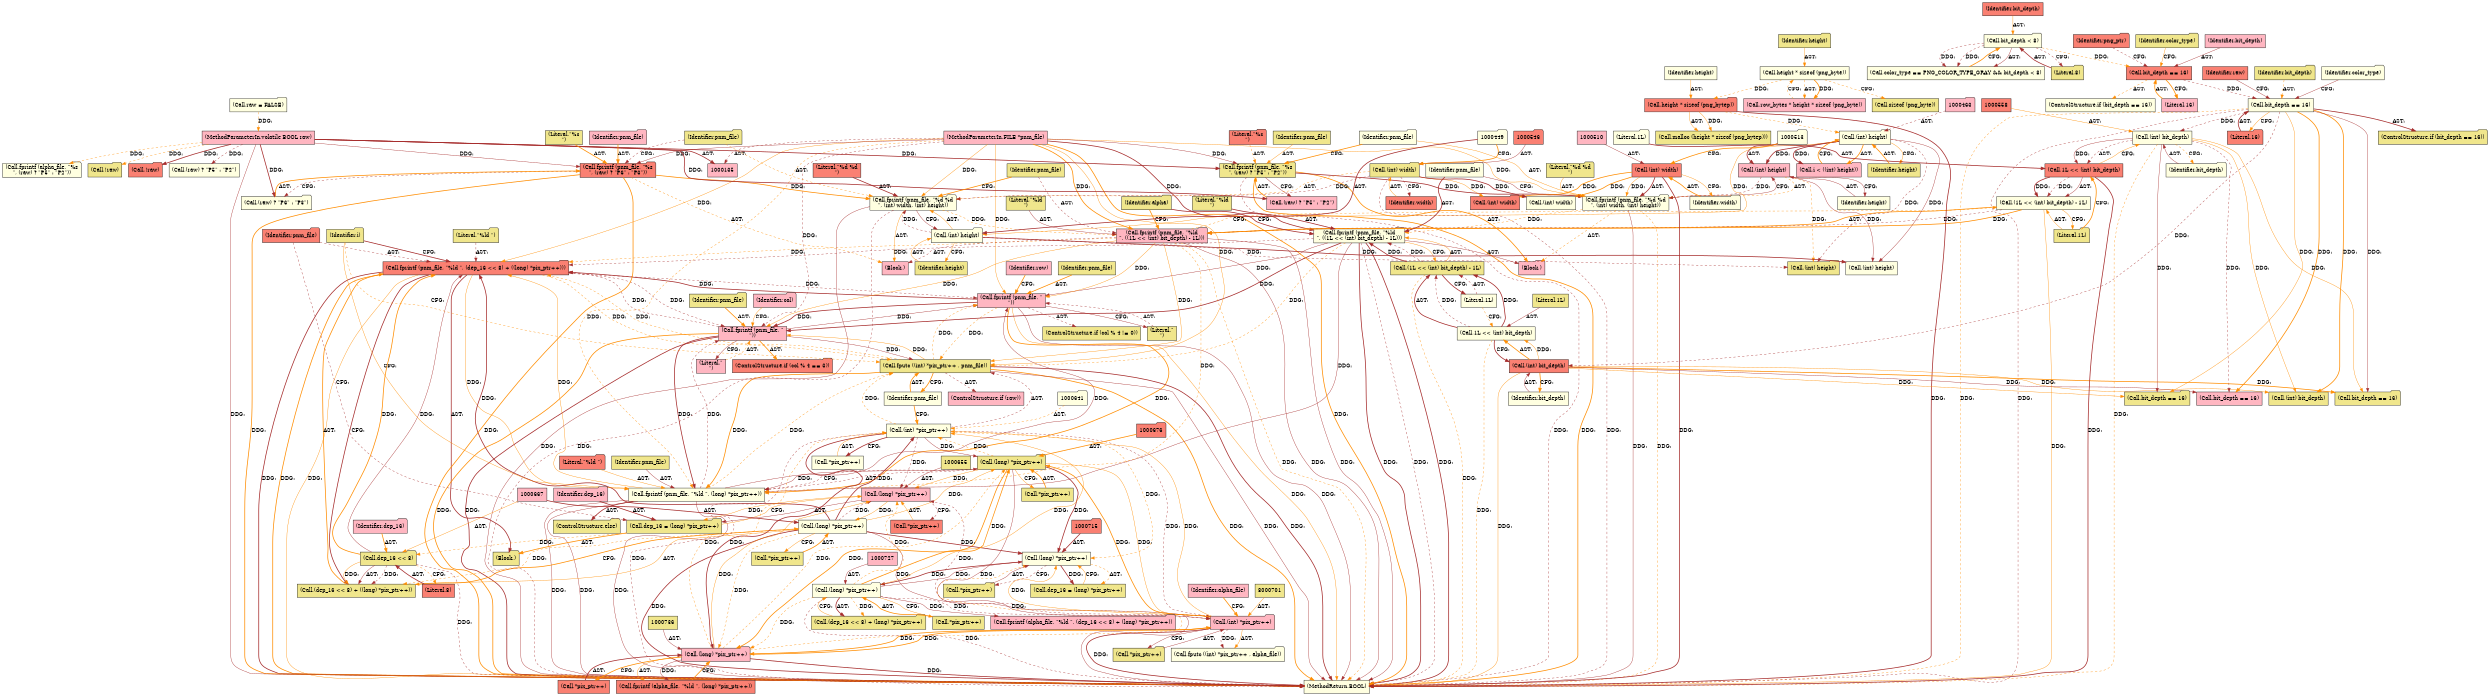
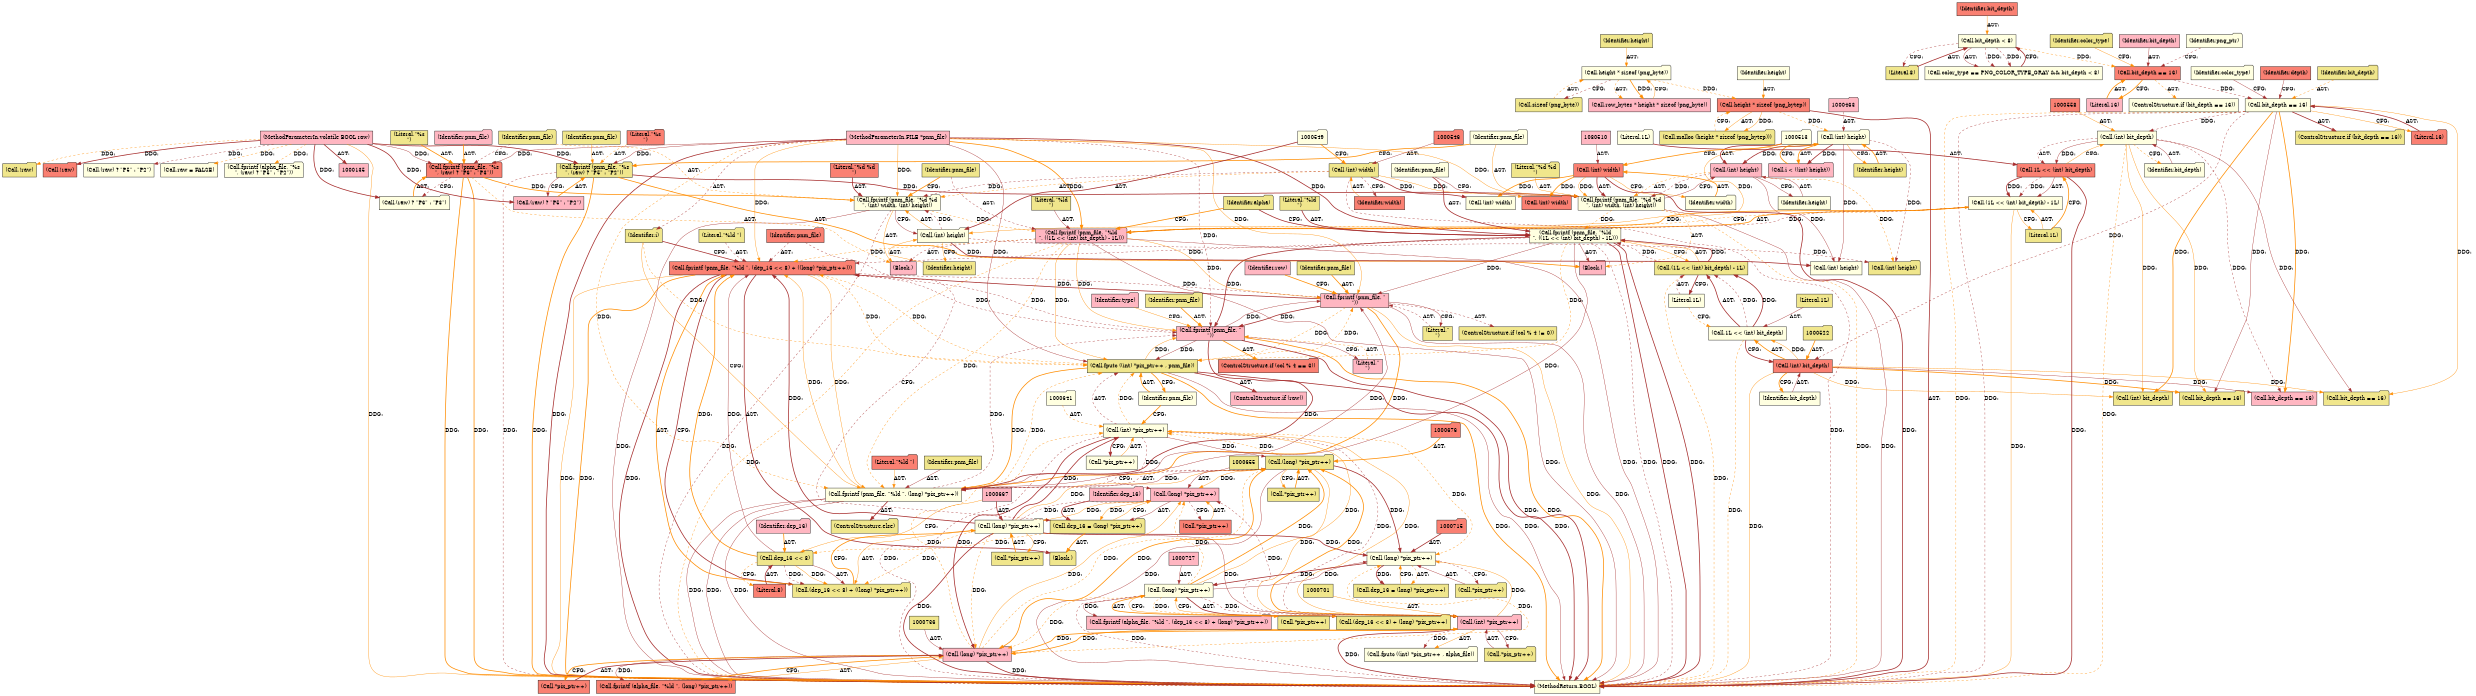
node "(Call,bit_depth < 8)": shape folder -> box
node "(Identifier,png_ptr)": fillcolor salmon -> lightyellow
edge "(Call,color_type == PNG_COLOR_TYPE_GRAY && bit_depth < 8)" -> "(Call,bit_depth < 8)": color darkorange -> brown
node "(Call,height * sizeof (png_byte))": shape box -> folder
node "(Identifier,raw)": label "(Identifier,raw)" -> "(Identifier,depth)"
edge "(Call,sizeof (png_byte))" -> "(Call,height * sizeof (png_byte))": added, label "AST:"
edge "(Call,height * sizeof (png_byte))" -> "(Call,sizeof (png_byte))": color darkorange -> brown
edge "(Call,row_bytes * height * sizeof (png_byte))" -> "(Call,height * sizeof (png_byte))": style dashed -> solid
node "(Call,height * sizeof (png_bytep))": shape folder -> box
node "(Call,sizeof (png_byte))": shape box -> folder
edge "(Call,malloc (height * sizeof (png_bytep)))" -> "(Call,height * sizeof (png_bytep))": added, label "CFG:"
edge "(Call,raw = FALSE)" -> "(MethodParameterIn,volatile BOOL raw)": reversed
node "1000449": label "1000449" -> "1000549"
node "1000510": label "1000510" -> "1080510"
node "(Call,malloc (height * sizeof (png_bytep)))": shape box -> folder
edge "(MethodParameterIn,FILE *pnm_file)" -> "1000135": now "(MethodParameterIn,FILE *pnm_file)" -> "(Identifier,i)"
edge "(MethodParameterIn,FILE *pnm_file)" -> "(Call,fputc ((int) *pix_ptr++ , pnm_file))": color darkorange -> brown
edge "(Identifier,i)" -> "(Call,fputc ((int) *pix_ptr++ , pnm_file))": label "CFG: " -> "DDG: "
node "(Identifier,col)": label "(Identifier,col)" -> "(Identifier,type)"
node "1000522": added
edge "(MethodParameterIn,FILE *pnm_file)" -> "(MethodReturn,BOOL)": color darkorange -> brown
edge "(Call,fputc ((int) *pix_ptr++ , pnm_file))" -> "(ControlStructure,if (raw))": style dashed -> bold
edge "(Call,height * sizeof (png_bytep))" -> "(MethodReturn,BOOL)": label "DDG: " -> "AST: "
edge "1000667" -> "(Call,dep_16 << 8)": label "AST: " -> "CFG: "
node "(Call,(dep_16 << 8) + ((long) *pix_ptr++))": shape box -> folder
node "(Identifier,alpha_file)": removed
node "8000701": label "8000701" -> "1000701"
edge "(MethodParameterIn,volatile BOOL raw)" -> "(MethodReturn,BOOL)": color brown -> darkorange
edge "(Call,dep_16 << 8)" -> "(MethodReturn,BOOL)": removed, label "DDG:"
